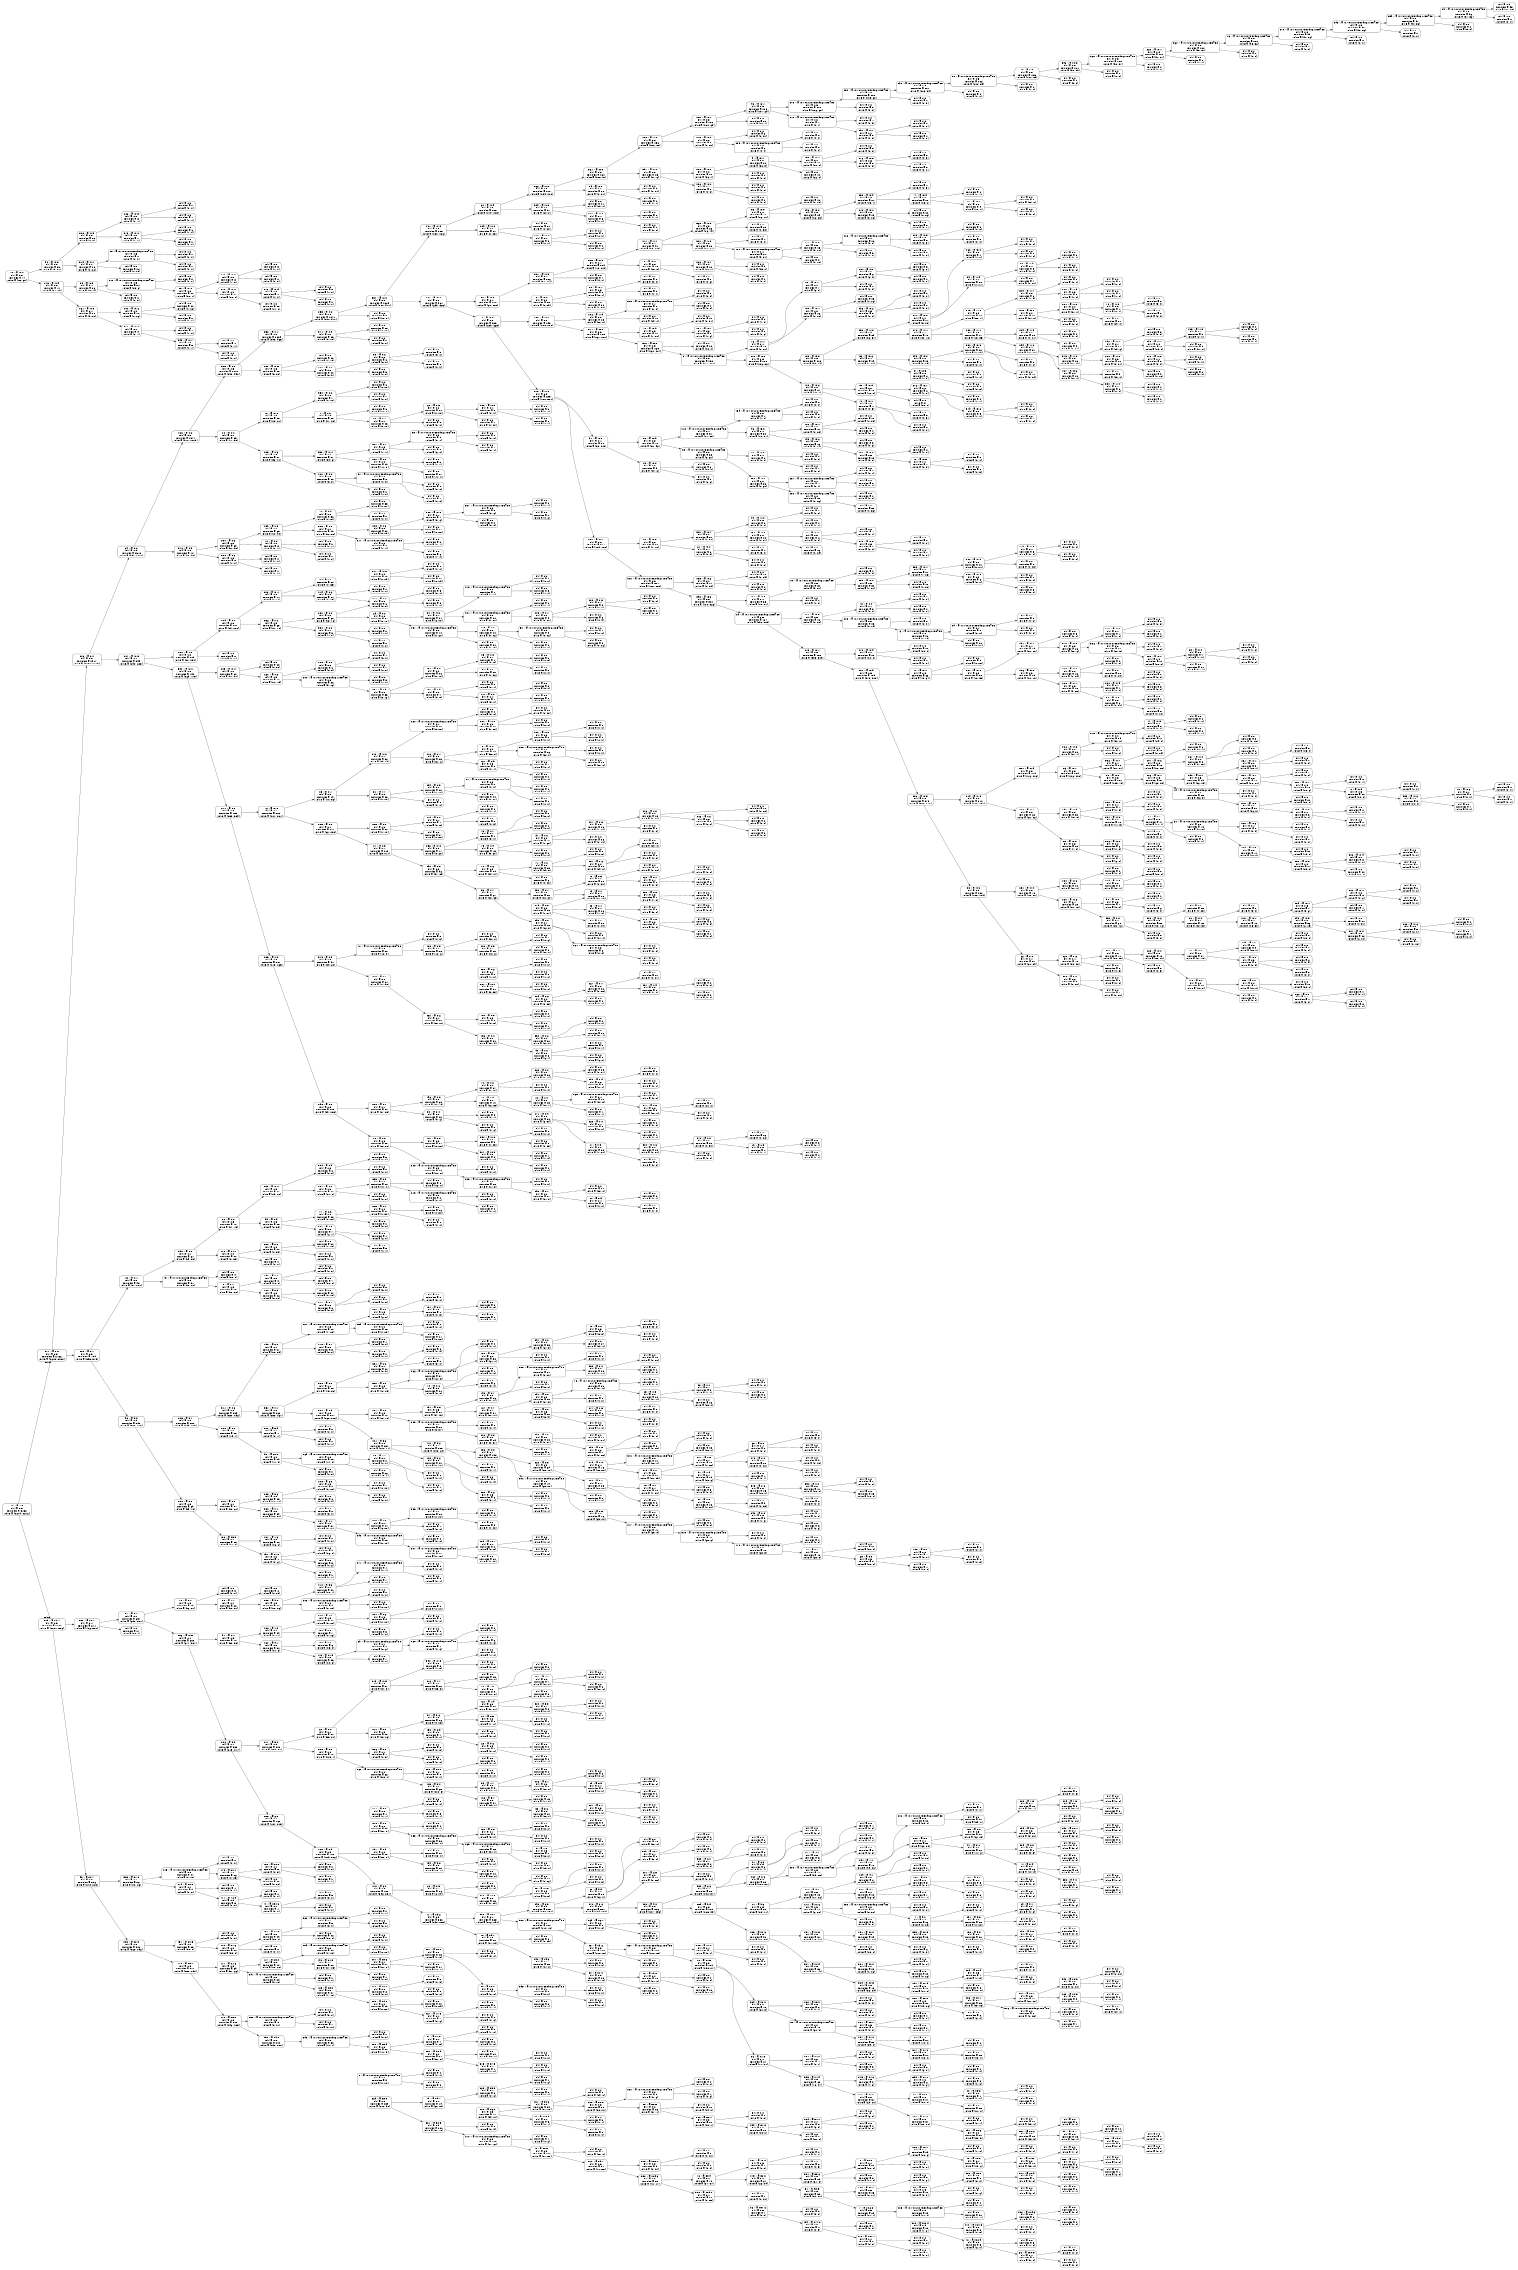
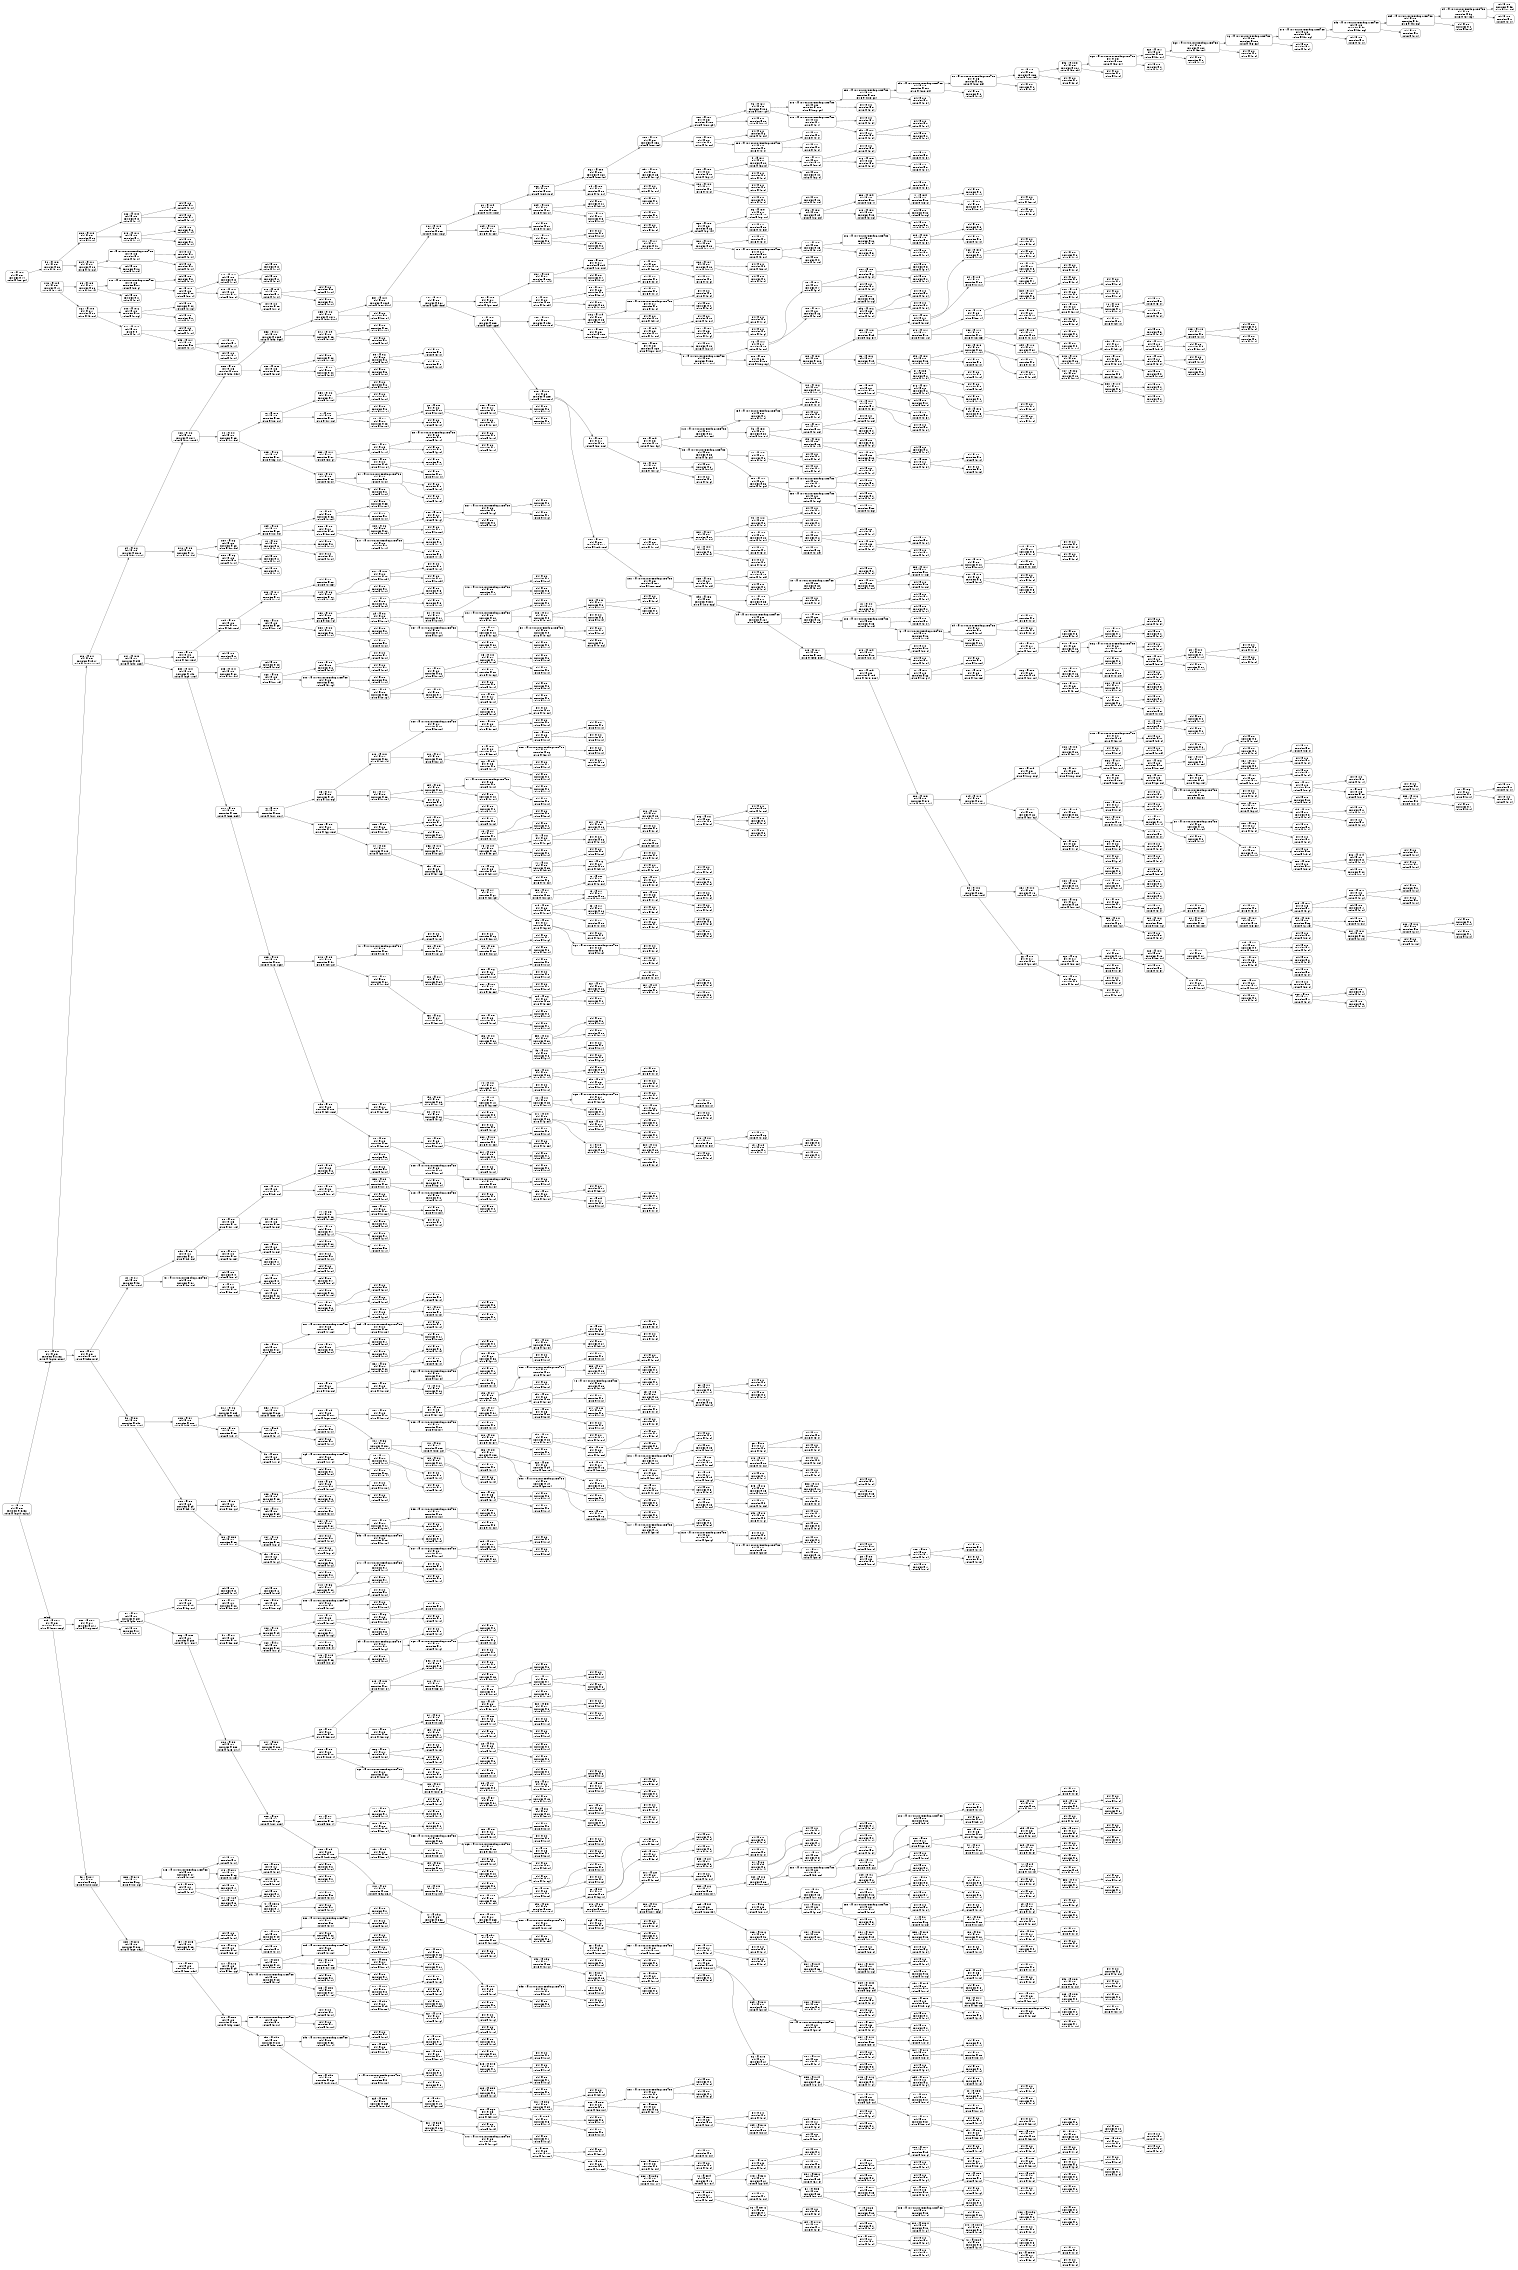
edge "40 <= -1.1 gini = 0.5 samples = 77 value = [43, 60]" -> "173 <= -0.9 gini = 0.5 samples = 47 value = [34, 29]": removed
node "377 <= -0.8 gini = 0.4 samples = 9 value = [8, 4]": label "377 <= -0.8 gini = 0.4 samples = 9 value = [8, 4]" -> "377 <= -0.8 gini = 0.4 value = 9 value = [8, 4]"
node "gini = 0.0 value = 17 value = [35, 0]": label "gini = 0.0 value = 17 value = [35, 0]" -> "gini = 0.0 samples = 17 value = [35, 0]"
edge "149 <= 0.6 gini = 0.2 samples = 14 value = [2, 19]" -> "244 <= 1.2 gini = 0.5 samples = 6 value = [5, 3]": now "149 <= 0.6 gini = 0.2 samples = 14 value = [2, 19]" -> "304 <= -0.3 gini = 0.1 samples = 13 value = [1, 19]"
edge "116 <= 0.2 gini = 0.2 samples = 15 value = [2, 21]" -> "gini = 0.0 samples = 10 value = [0, 18]": now "306 <= 0.2 gini = 0.5 samples = 5 value = [2, 3]" -> "gini = 0.0 samples = 10 value = [0, 18]"
node "316 <= 0.4 gini = 0.3 samples = 29 value = [9, 37]": added
edge "317 <= 1.5 gini = 0.4 samples = 13 value = [4, 13]" -> "65 <= 2.1 gini = 0.4 samples = 3 value = [3, 1]": removed
edge "291 <= 17.2 gini = 0.2 samples = 4 value = [1, 6]" -> "gini = 0.0 samples = 9 value = [16, 0]": now "107 <= 4.6 gini = 0.2 samples = 11 value = [16, 2]" -> "gini = 0.0 samples = 9 value = [16, 0]"
node "27 <= 5.7 gini = 0.2 samples = 43 value = [58, 7]": added
edge "331 <= 6.6 gini = 0.4 samples = 88 value = [102, 37]" -> "14 <= 6.6 gini = 0.3 samples = 6 value = [2, 7]": removed
node "80 <= 23.0 gini = 0.3 samples = 8 value = [2, 8]": label "80 <= 23.0 gini = 0.3 samples = 8 value = [2, 8]" -> "80 <= 23.0 gini = 0.3 value = 8 value = [2, 8]"
node "gini = 0.0 samples = 10 value = [14, 0]": removed
node "250 <= 29.5 gini = 0.5 samples = 168 value = [149, 104]": added
edge "19 <= 29.7 gini = 0.4 samples = 49 value = [61, 20]" -> "124 <= 30.6 gini = 0.3 samples = 39 value = [57, 10]": now "19 <= 29.7 gini = 0.4 samples = 49 value = [61, 20]" -> "102 <= 36.2 gini = 0.3 samples = 44 value = [59, 14]"
node "gini = 0.0 samples = 12 value = [19, 0]": removed
edge "328 <= 139.1 gini = 0.4 samples = 14 value = [5, 13]" -> "26 <= 157.6 gini = 0.5 samples = 7 value = [5, 3]": added
edge "7 <= 106.8 gini = 0.3 samples = 23 value = [24, 7]" -> "201 <= 116.1 gini = 0.5 samples = 10 value = [7, 6]": added
